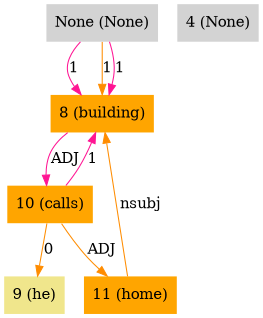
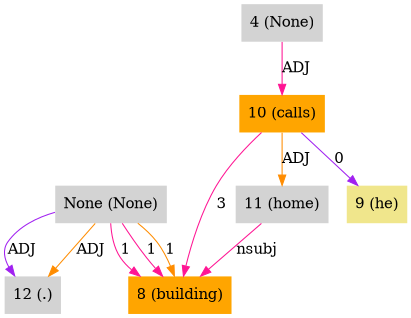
edge "8 (building)" -> "10 (calls)": now "4 (None)" -> "10 (calls)"
edge "10 (calls)" -> "8 (building)": label "1" -> "3"
edge "11 (home)" -> "8 (building)": color darkorange -> deeppink
edge "10 (calls)" -> "9 (he)": color darkorange -> purple
node "12 (.)": added
node "11 (home)": fillcolor orange -> lightgrey
